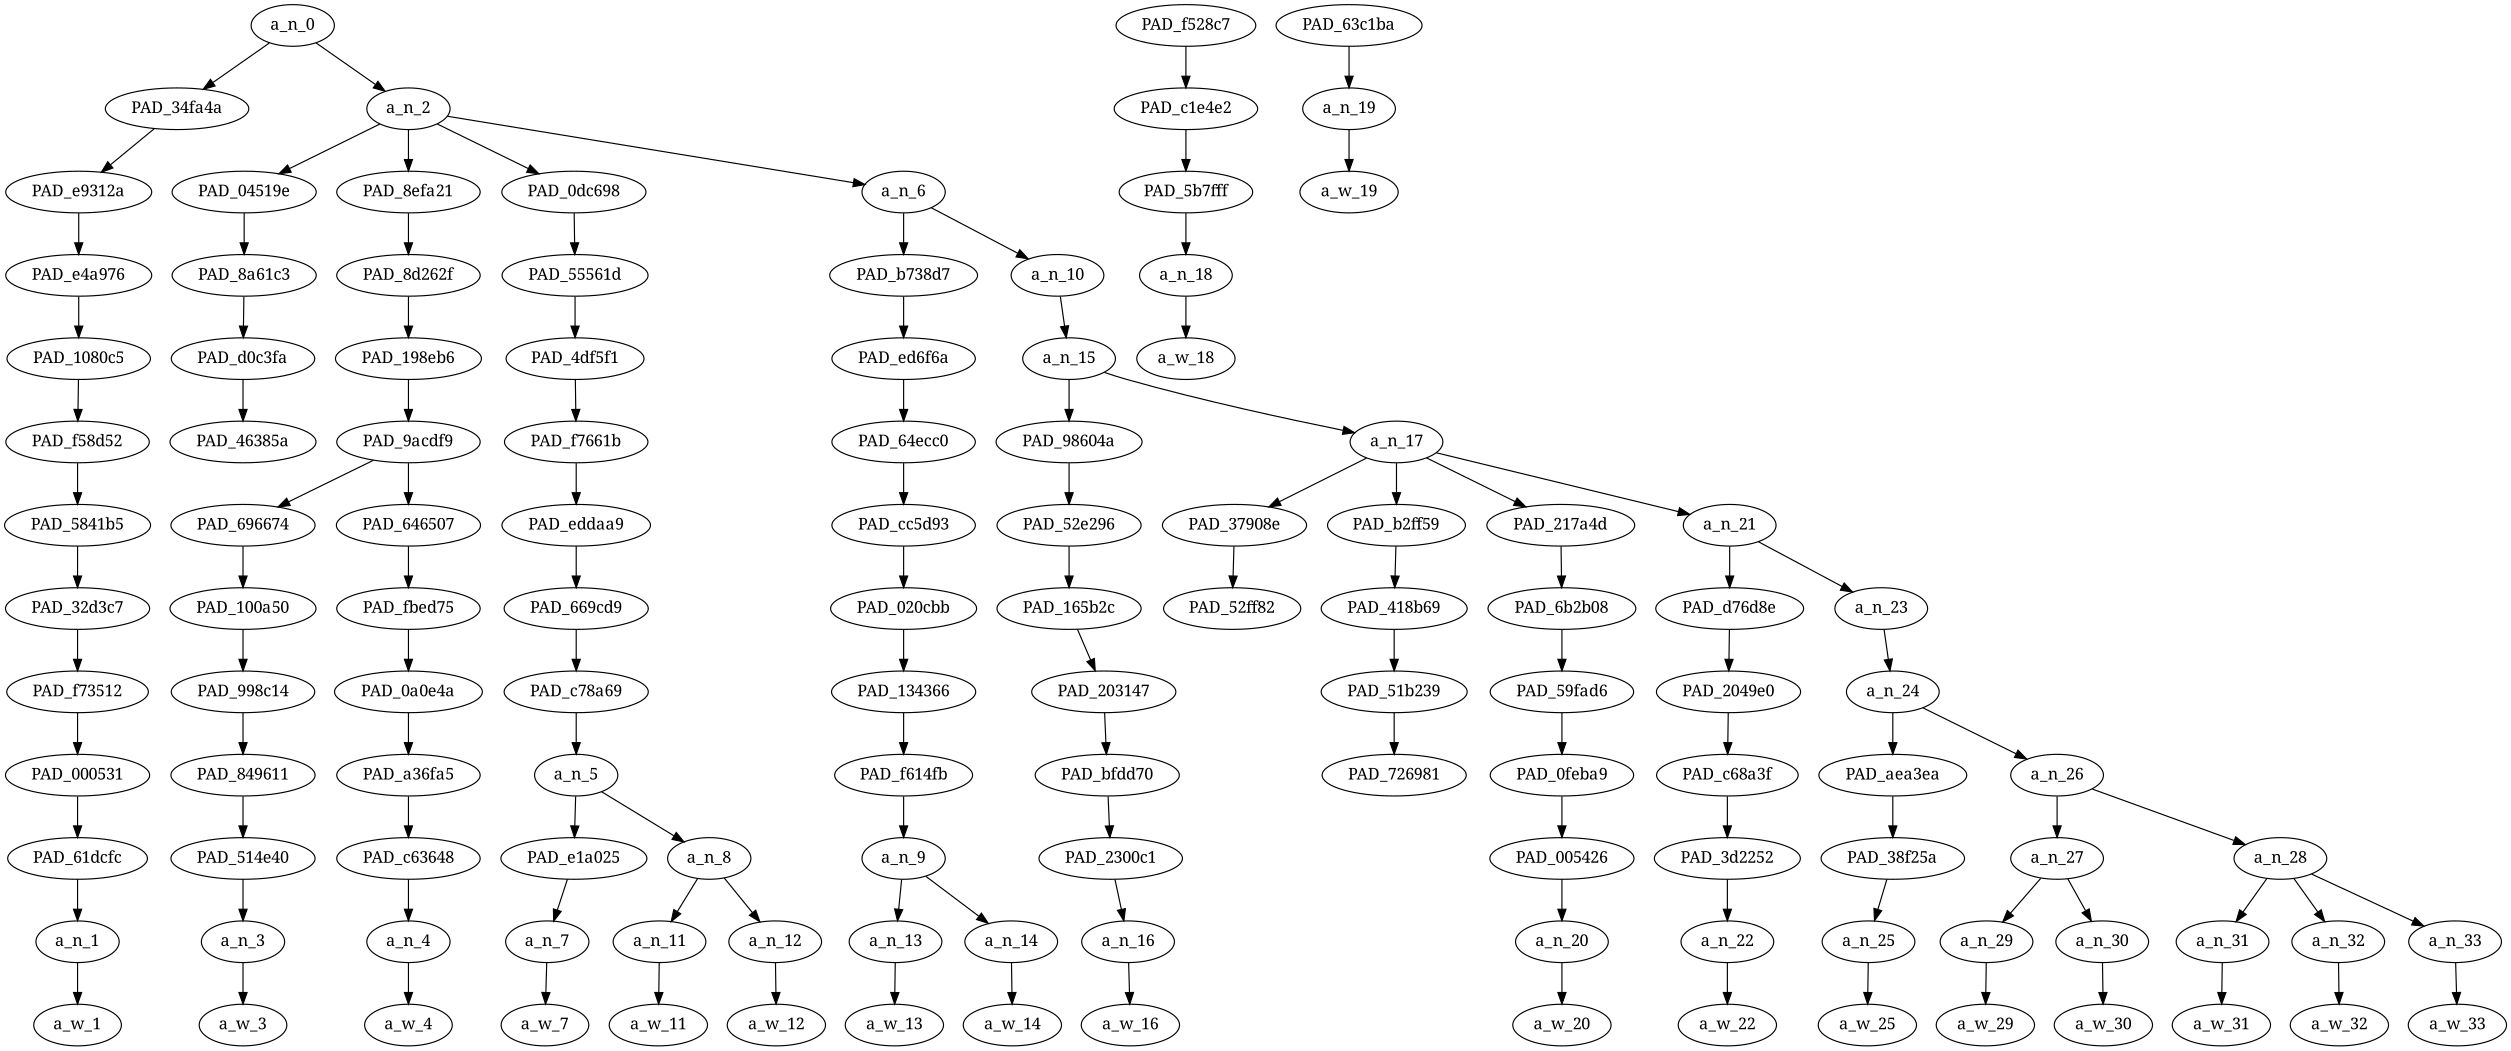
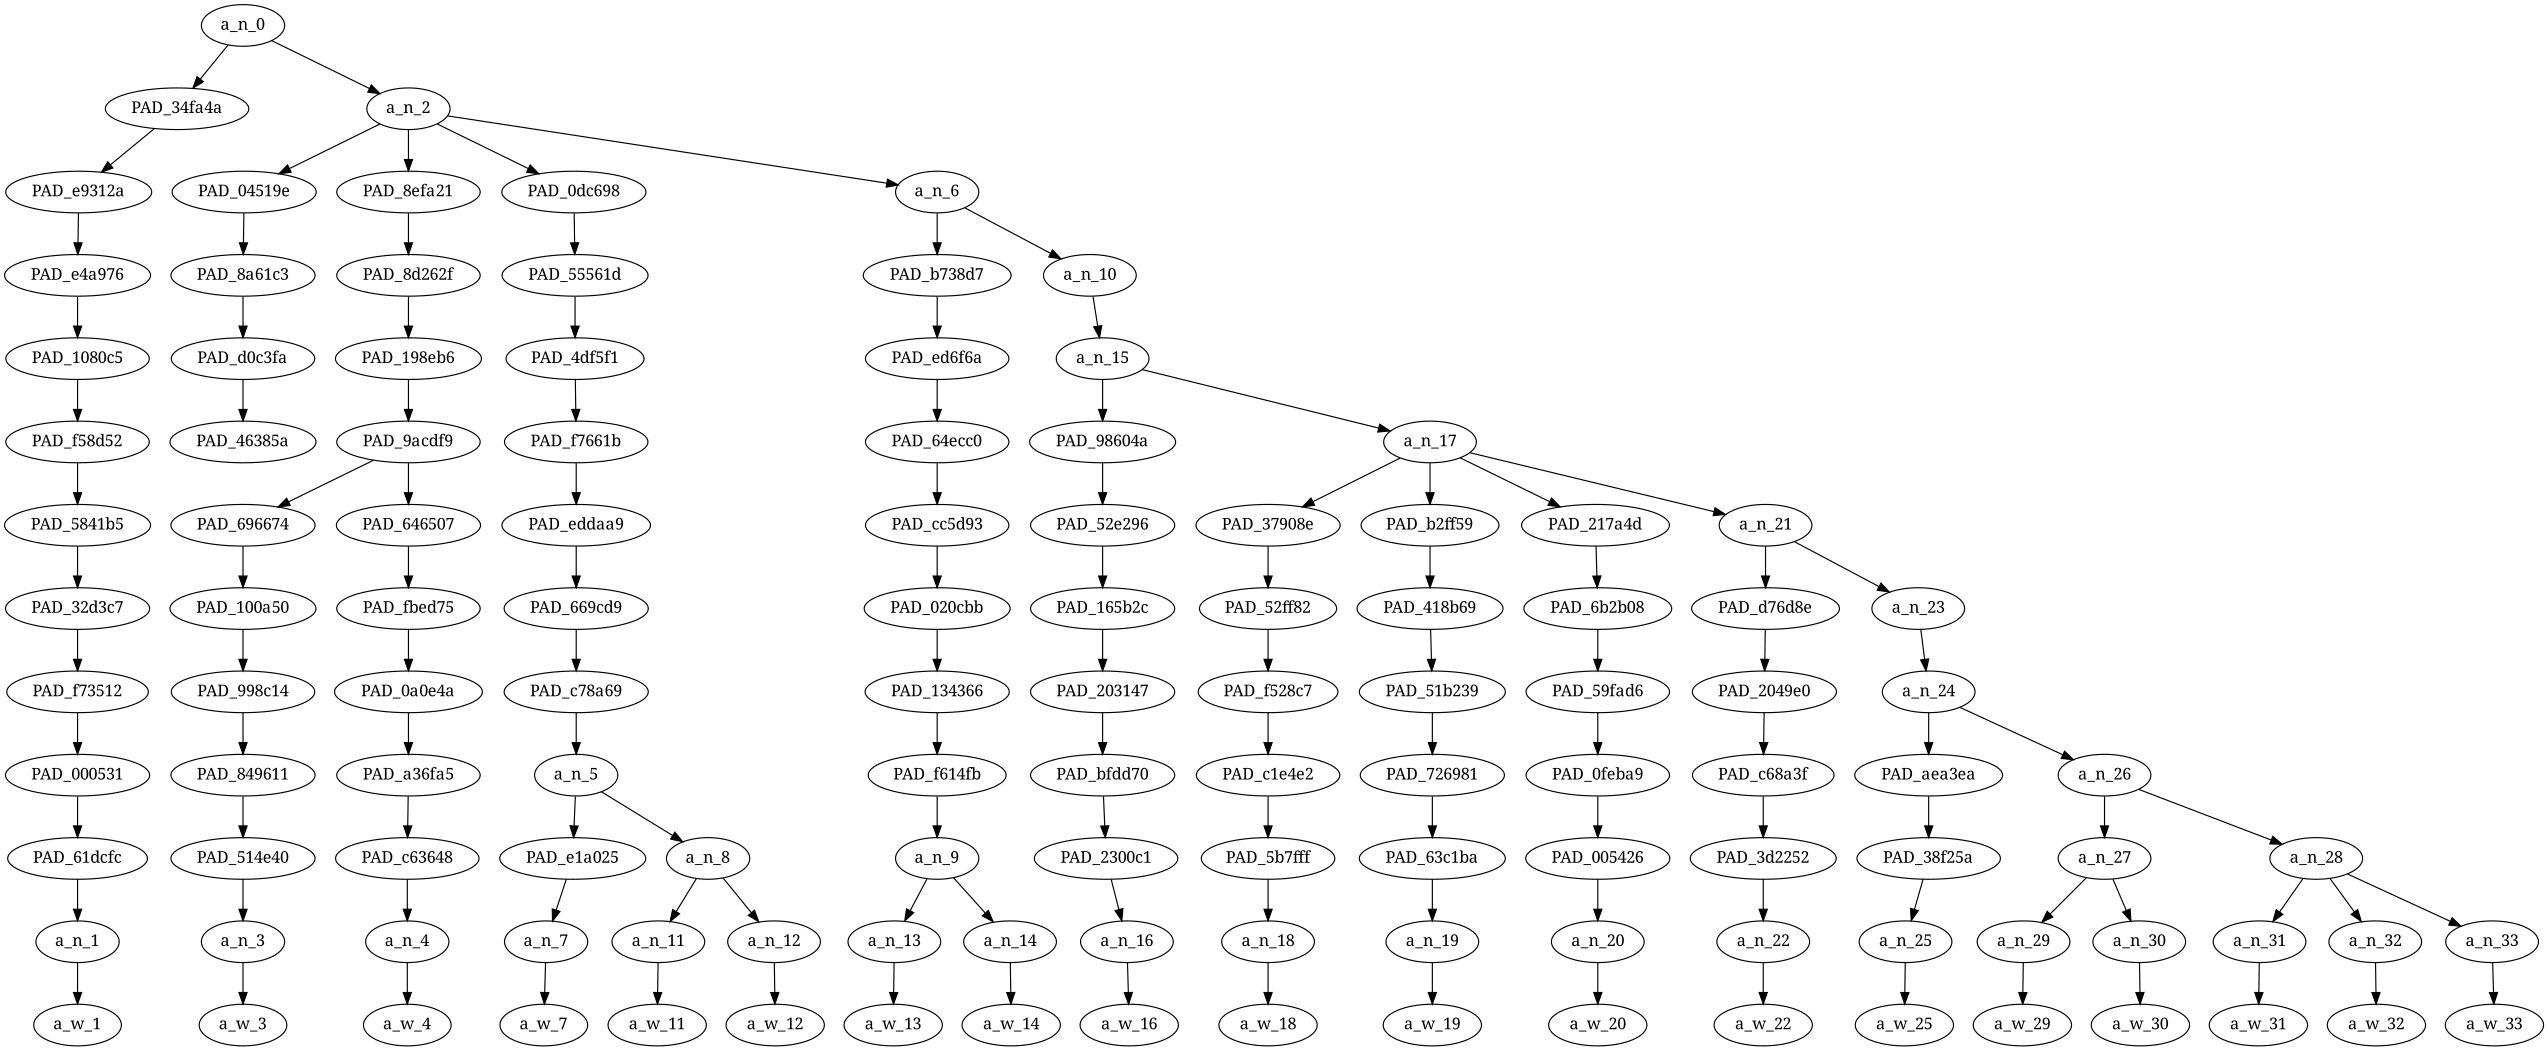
edge "PAD_52ff82" -> "PAD_f528c7": added
edge "PAD_726981" -> "PAD_63c1ba": added
